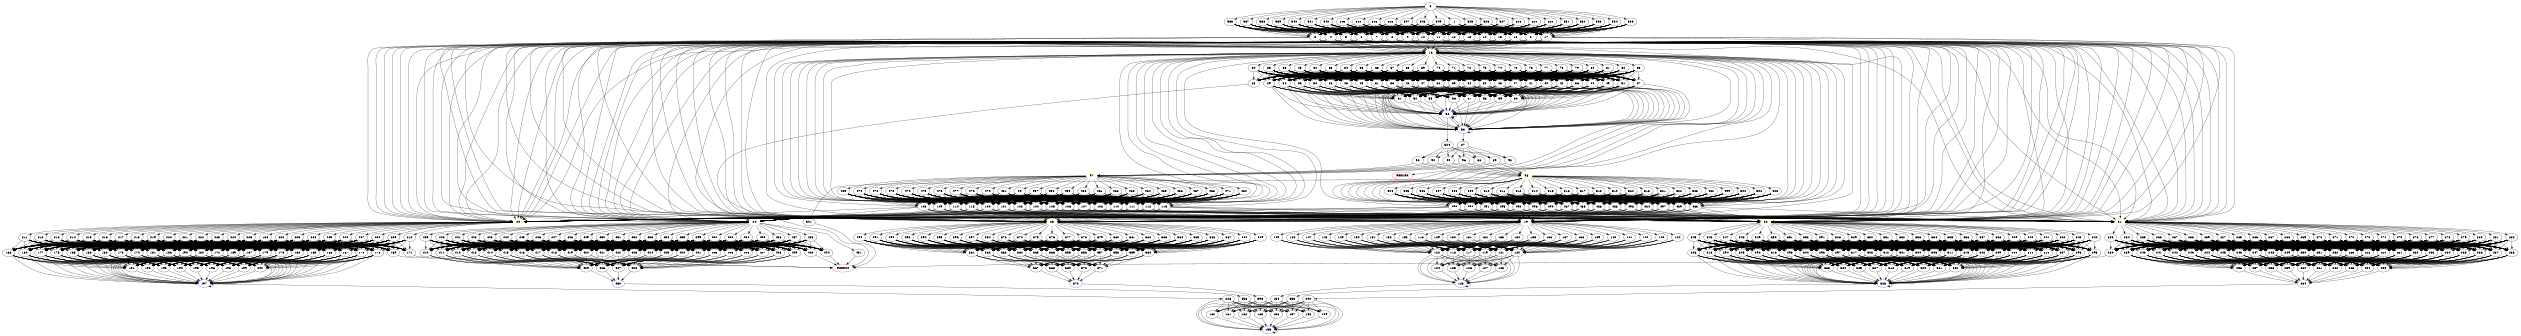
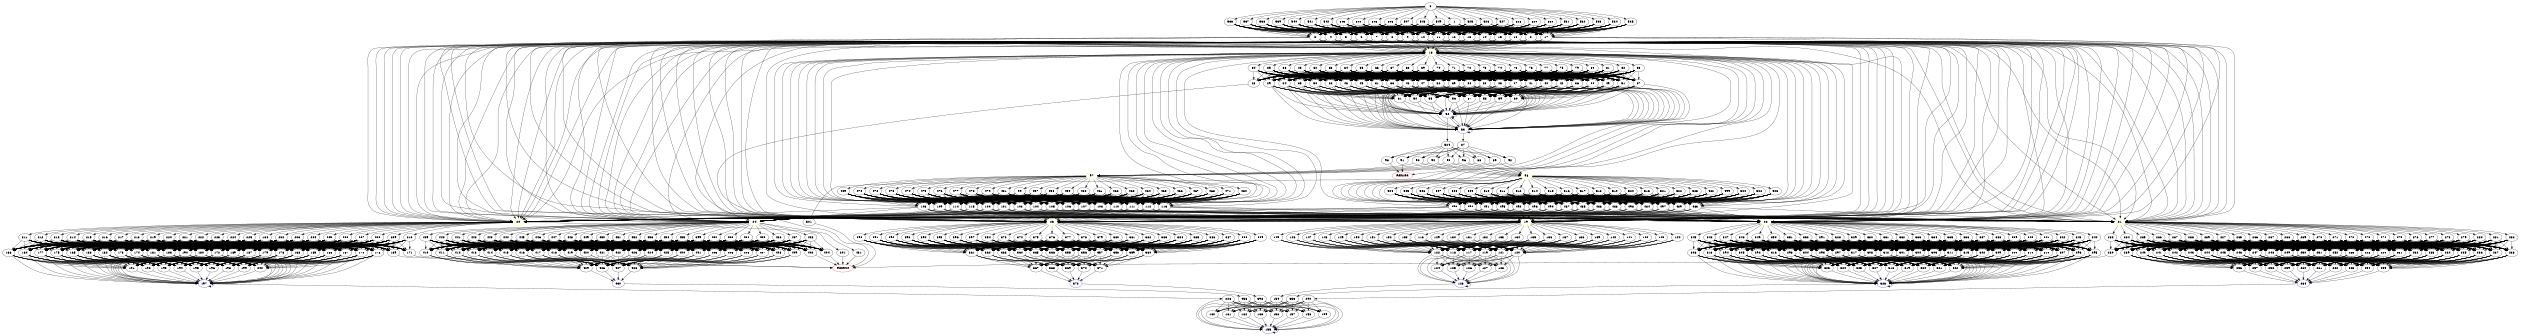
node "93": added
node "91": added
node "201": added
